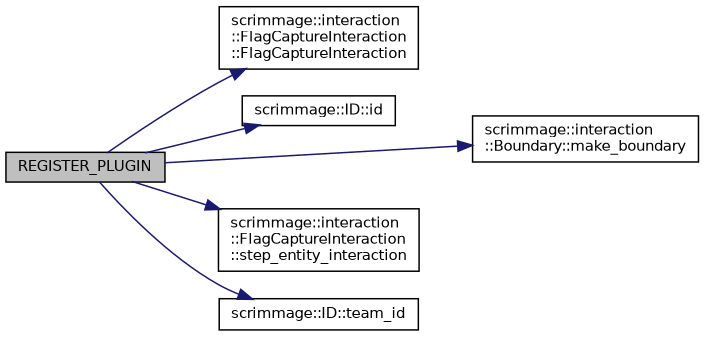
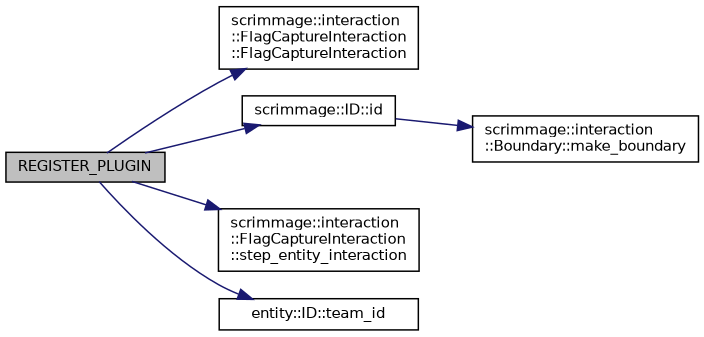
edge "REGISTER_PLUGIN" -> "scrimmage::interaction ::Boundary::make_boundary": now "scrimmage::ID::id" -> "scrimmage::interaction ::Boundary::make_boundary"
node "scrimmage::ID::team_id": label "scrimmage::ID::team_id" -> "entity::ID::team_id"
